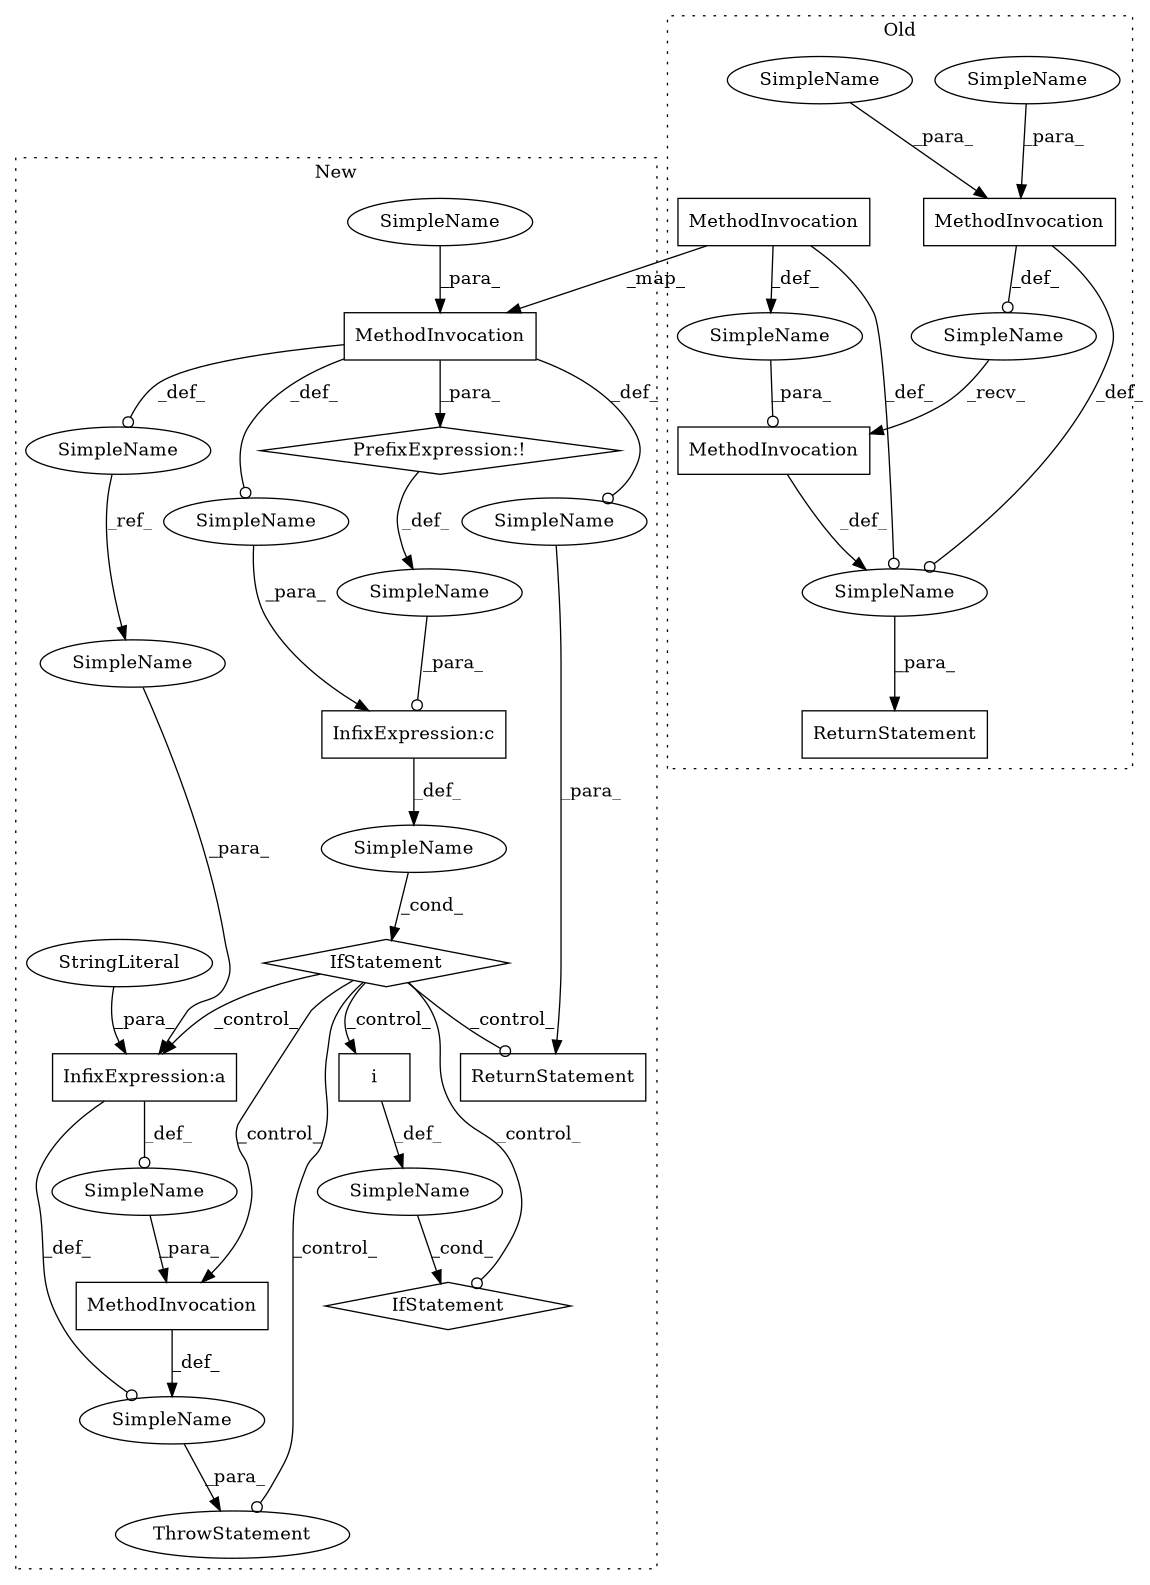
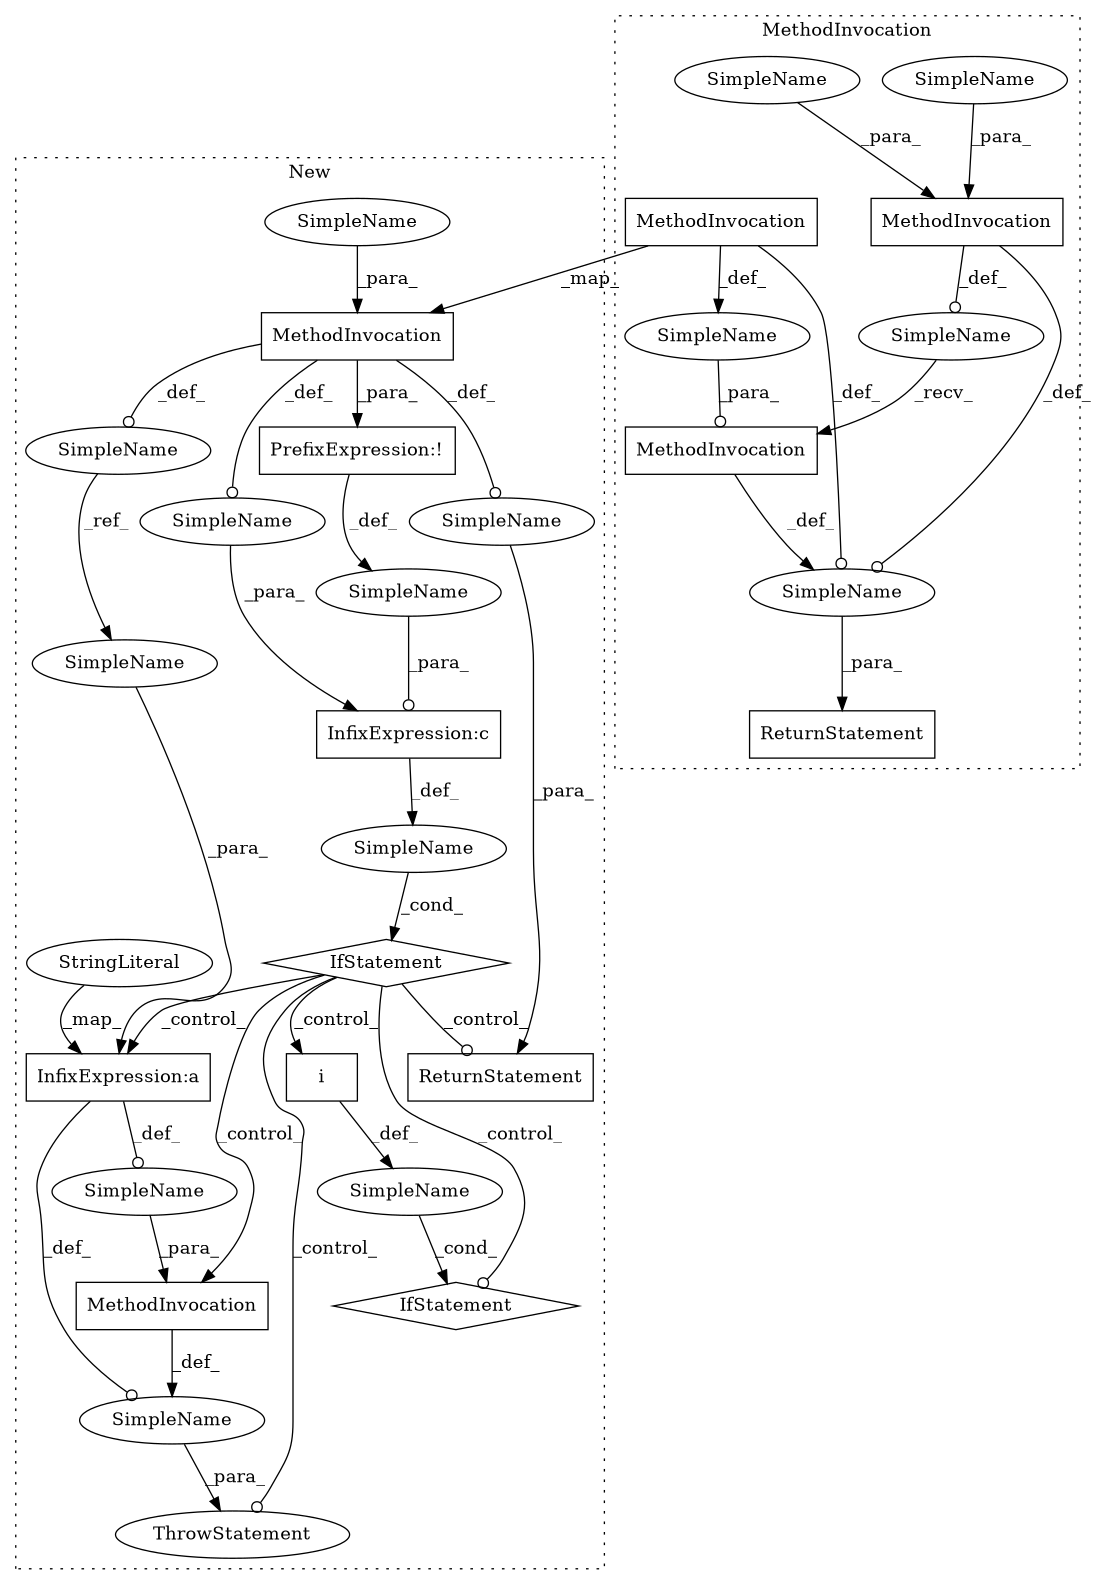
cluster "Old": label "Old" -> "MethodInvocation"
node "PrefixExpression:!": shape diamond -> box
edge "StringLiteral" -> "InfixExpression:a": label "_para_" -> "_map_"
